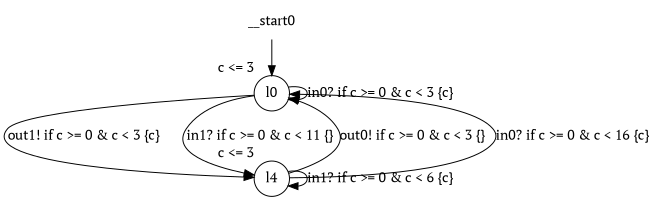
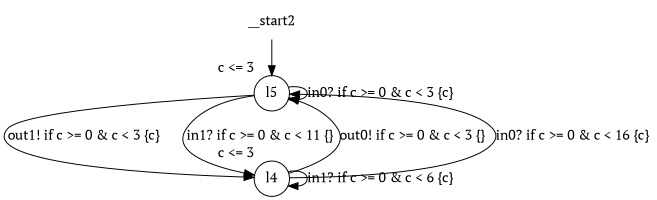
node "__start0": label "__start0" -> "__start2"
node "l0 c <= 3": label "l0 c <= 3" -> "l5 c <= 3"
